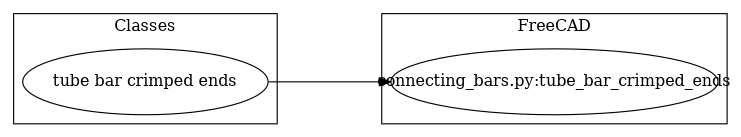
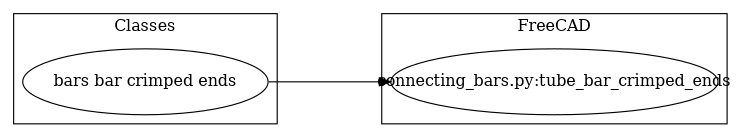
node "tube bar crimped ends": label "tube bar crimped ends" -> "bars bar crimped ends"
